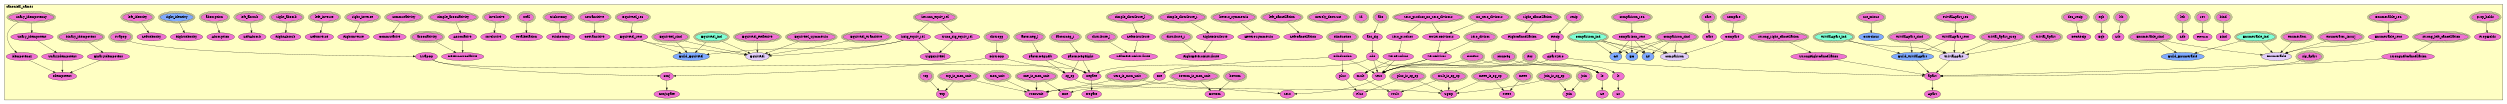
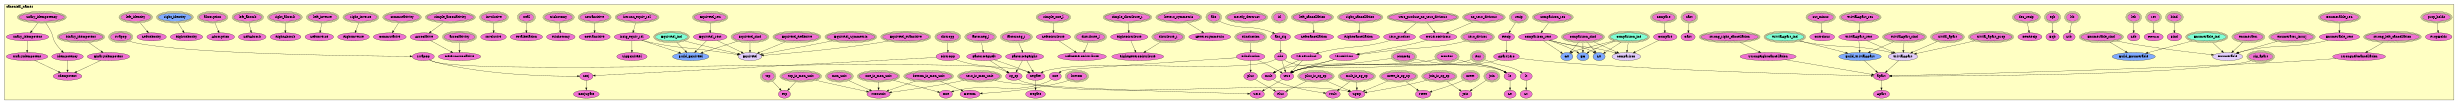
node "simple_distribute_l": label "simple_distribute_l" -> "simple_one_l"
node "trunc_sig_equiv_rel": removed
node "CutMinus": fillcolor #7faaff -> #f070d1
